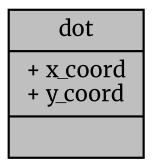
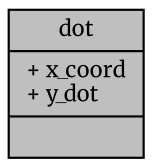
node "dot": text "+ y_coord" -> "+ y_dot"
